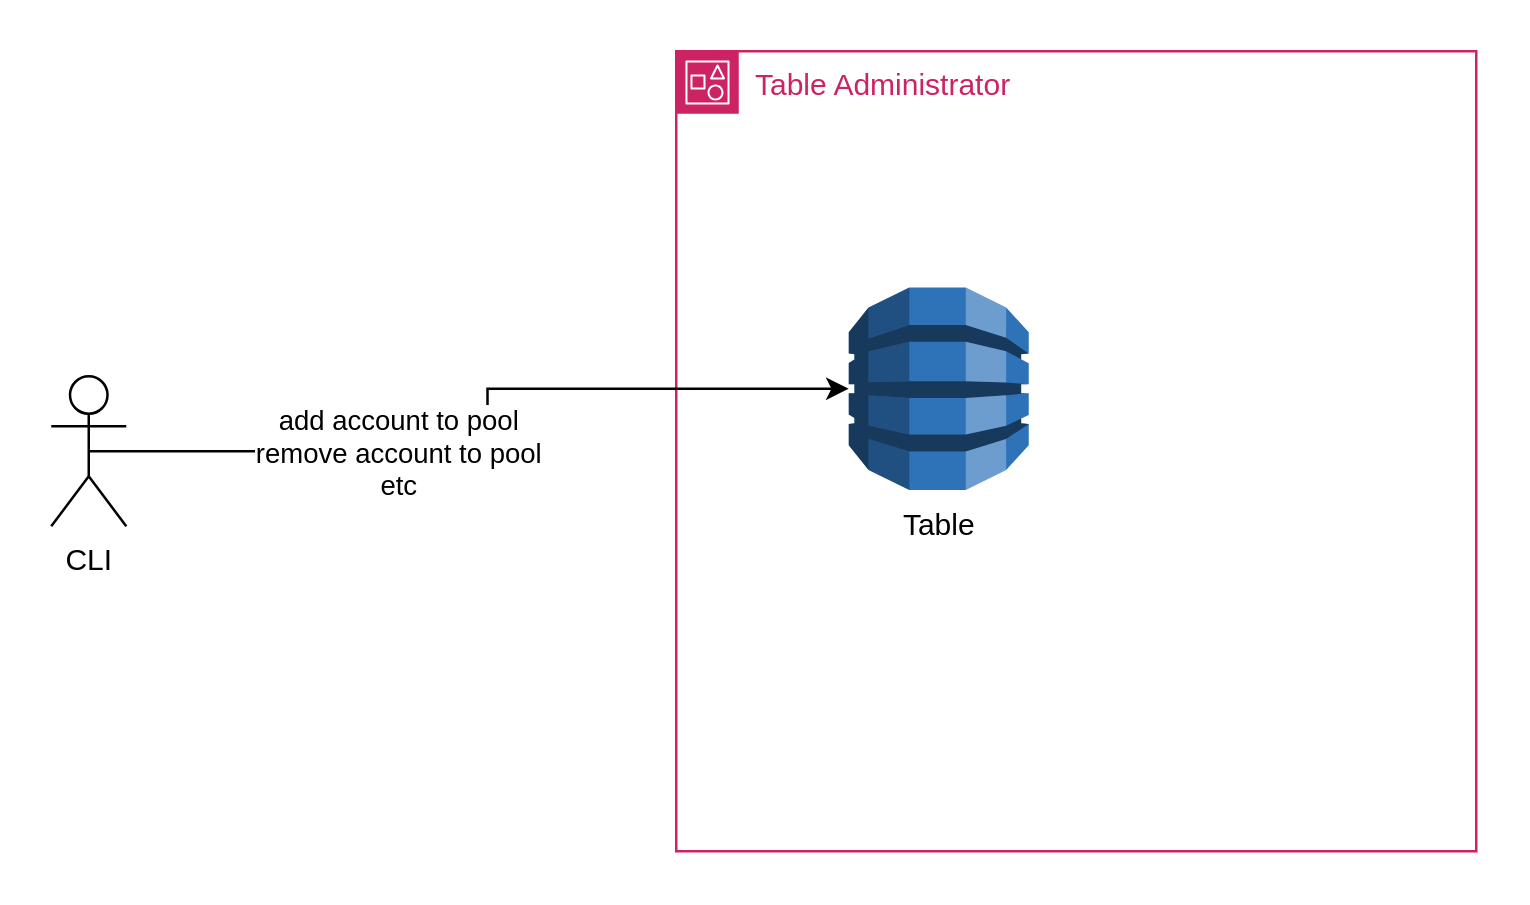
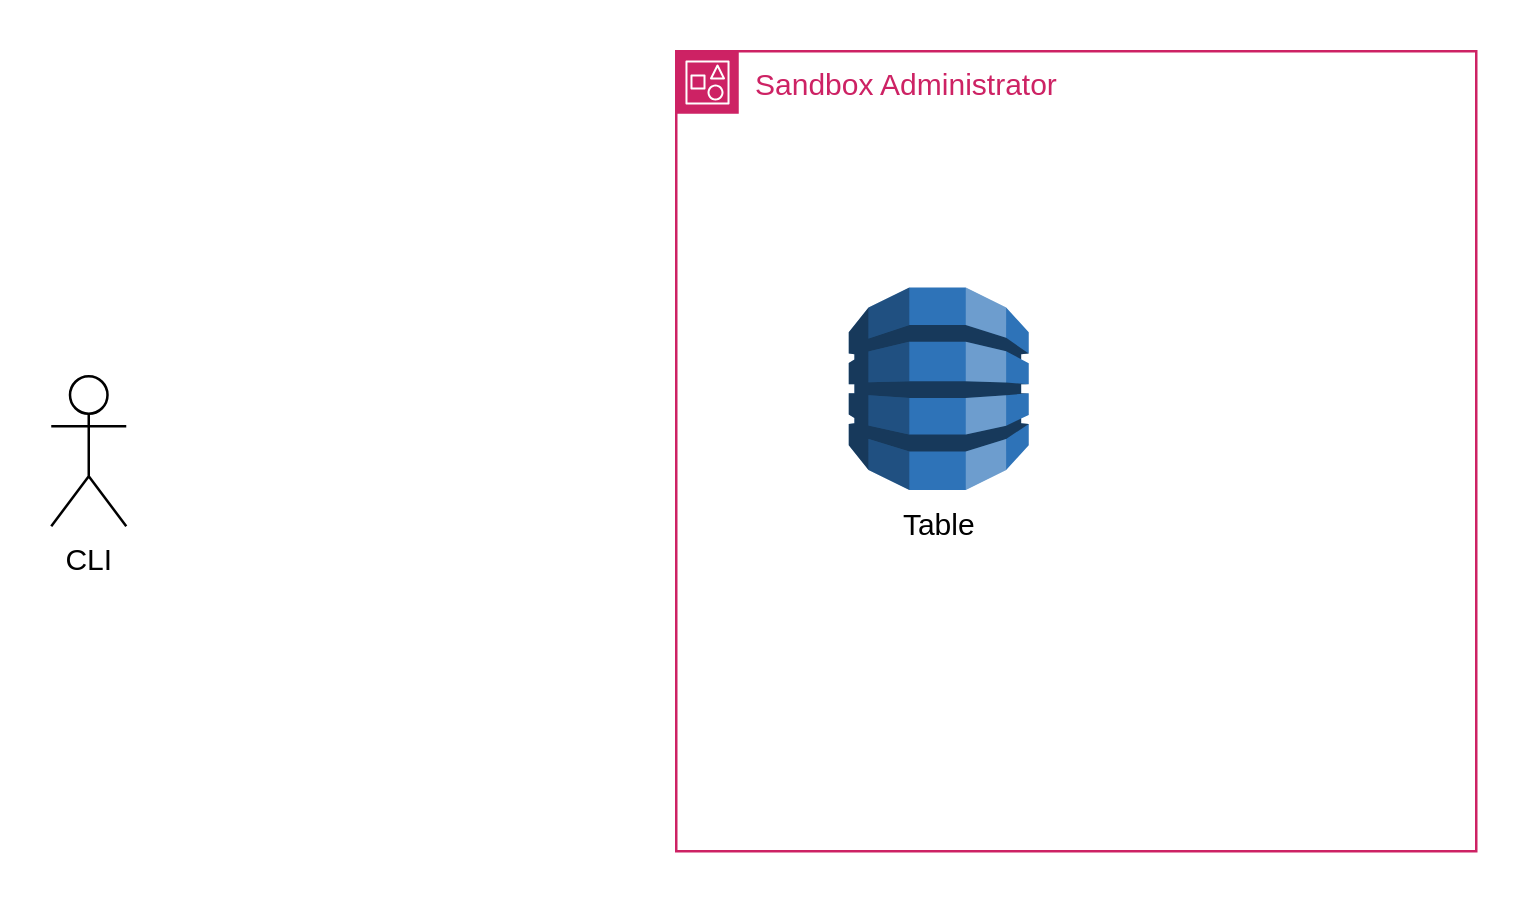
node "Table Administrator": label "Table Administrator" -> "Sandbox Administrator"
edge "CLI" -> "Table": removed, label "add account to pool remove account to pool etc"
